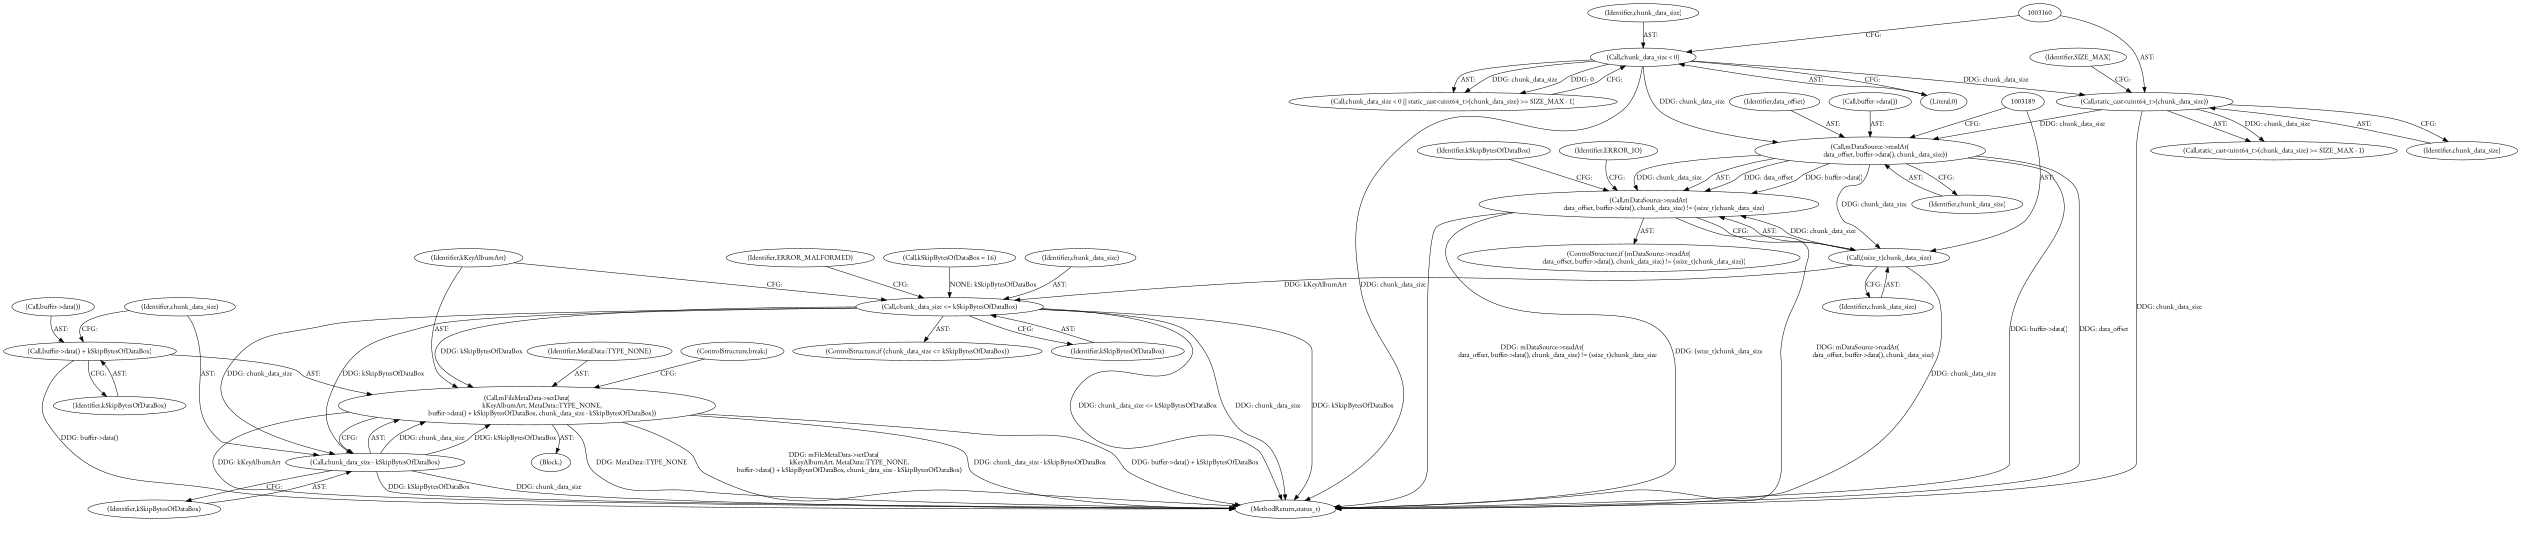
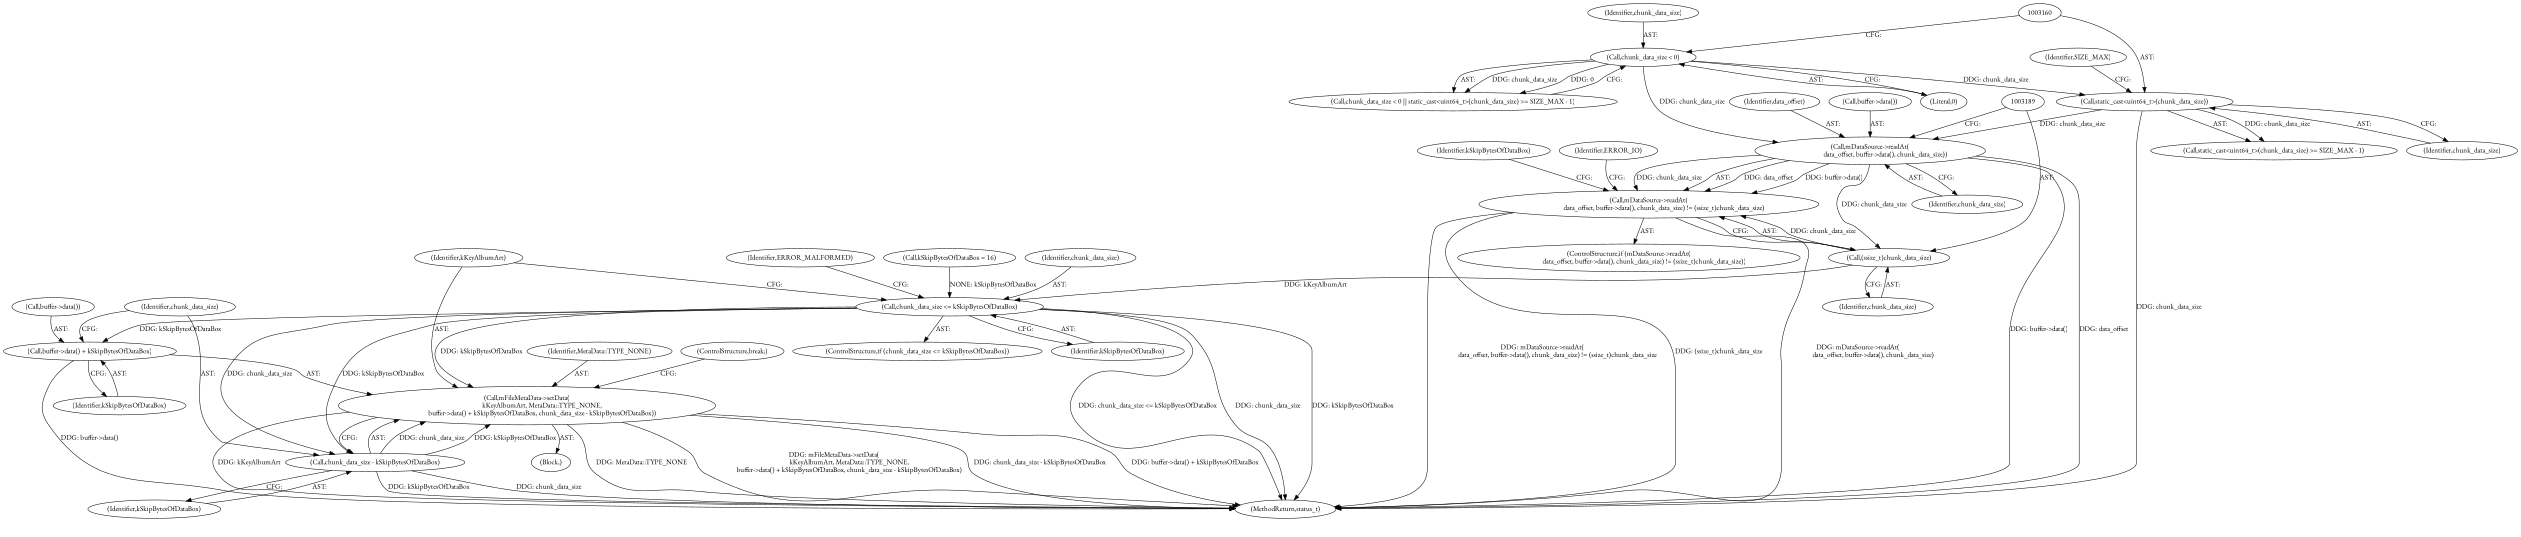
edge "(Call,chunk_data_size < 0)" -> "(MethodReturn,status_t)": removed, label "DDG: chunk_data_size"
edge "(Call,chunk_data_size <= kSkipBytesOfDataBox)" -> "(Call,buffer->data() + kSkipBytesOfDataBox)": added, label "DDG: kSkipBytesOfDataBox"
edge "(Call,(ssize_t)chunk_data_size)" -> "(MethodReturn,status_t)": removed, label "DDG: chunk_data_size"
